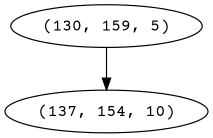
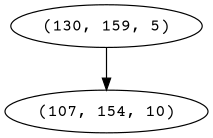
node "(137, 154, 10)": label "(137, 154, 10)" -> "(107, 154, 10)"
